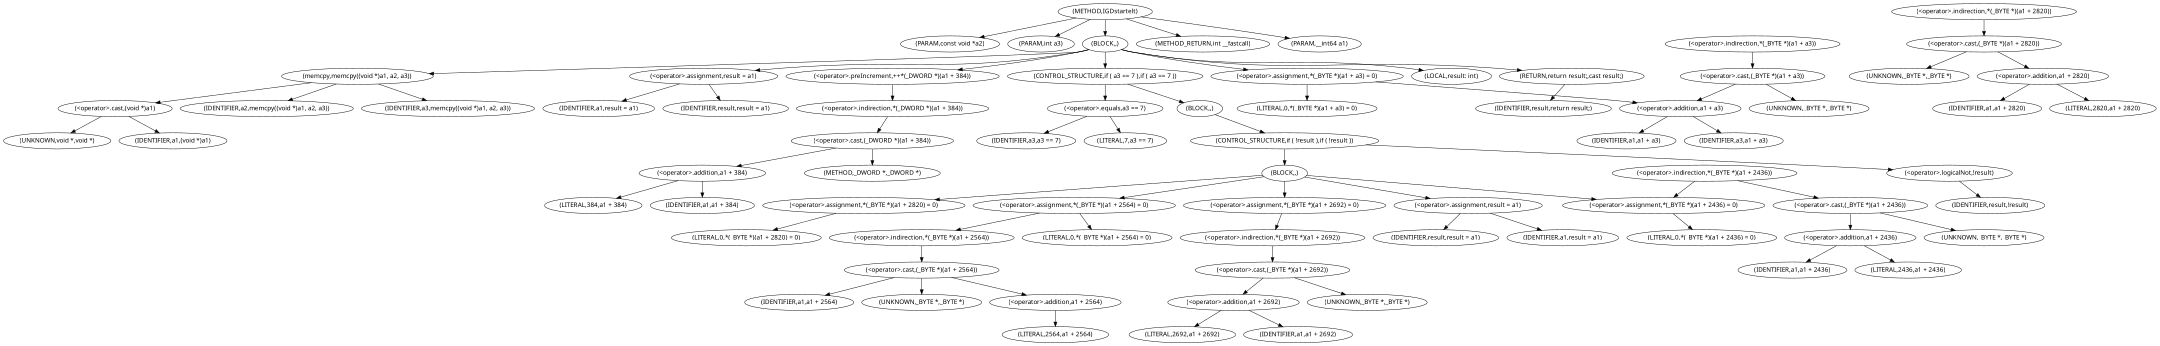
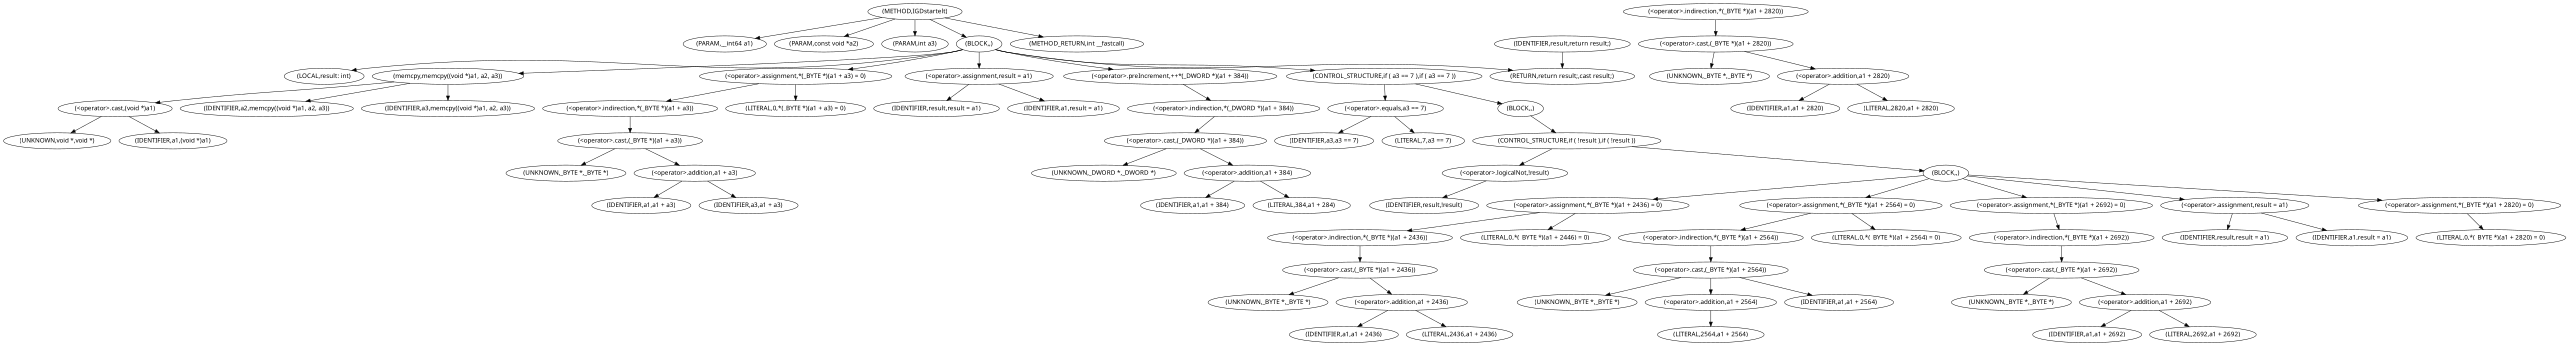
edge "(RETURN,return result;,cast result;)" -> "(IDENTIFIER,result,return result;)": reversed
edge "(<operator>.assignment,*(_BYTE *)(a1 + a3) = 0)" -> "(<operator>.addition,a1 + a3)": now "(<operator>.assignment,*(_BYTE *)(a1 + a3) = 0)" -> "(<operator>.indirection,*(_BYTE *)(a1 + a3))"
node "(METHOD,_DWORD *,_DWORD *)": label "(METHOD,_DWORD *,_DWORD *)" -> "(UNKNOWN,_DWORD *,_DWORD *)"
edge "(<operator>.indirection,*(_BYTE *)(a1 + 2436))" -> "(<operator>.assignment,*(_BYTE *)(a1 + 2436) = 0)": reversed
node "(LITERAL,384,a1 + 384)": label "(LITERAL,384,a1 + 384)" -> "(LITERAL,384,a1 + 284)"
node "(LITERAL,0,*(_BYTE *)(a1 + 2436) = 0)": label "(LITERAL,0,*(_BYTE *)(a1 + 2436) = 0)" -> "(LITERAL,0,*(_BYTE *)(a1 + 2446) = 0)"
